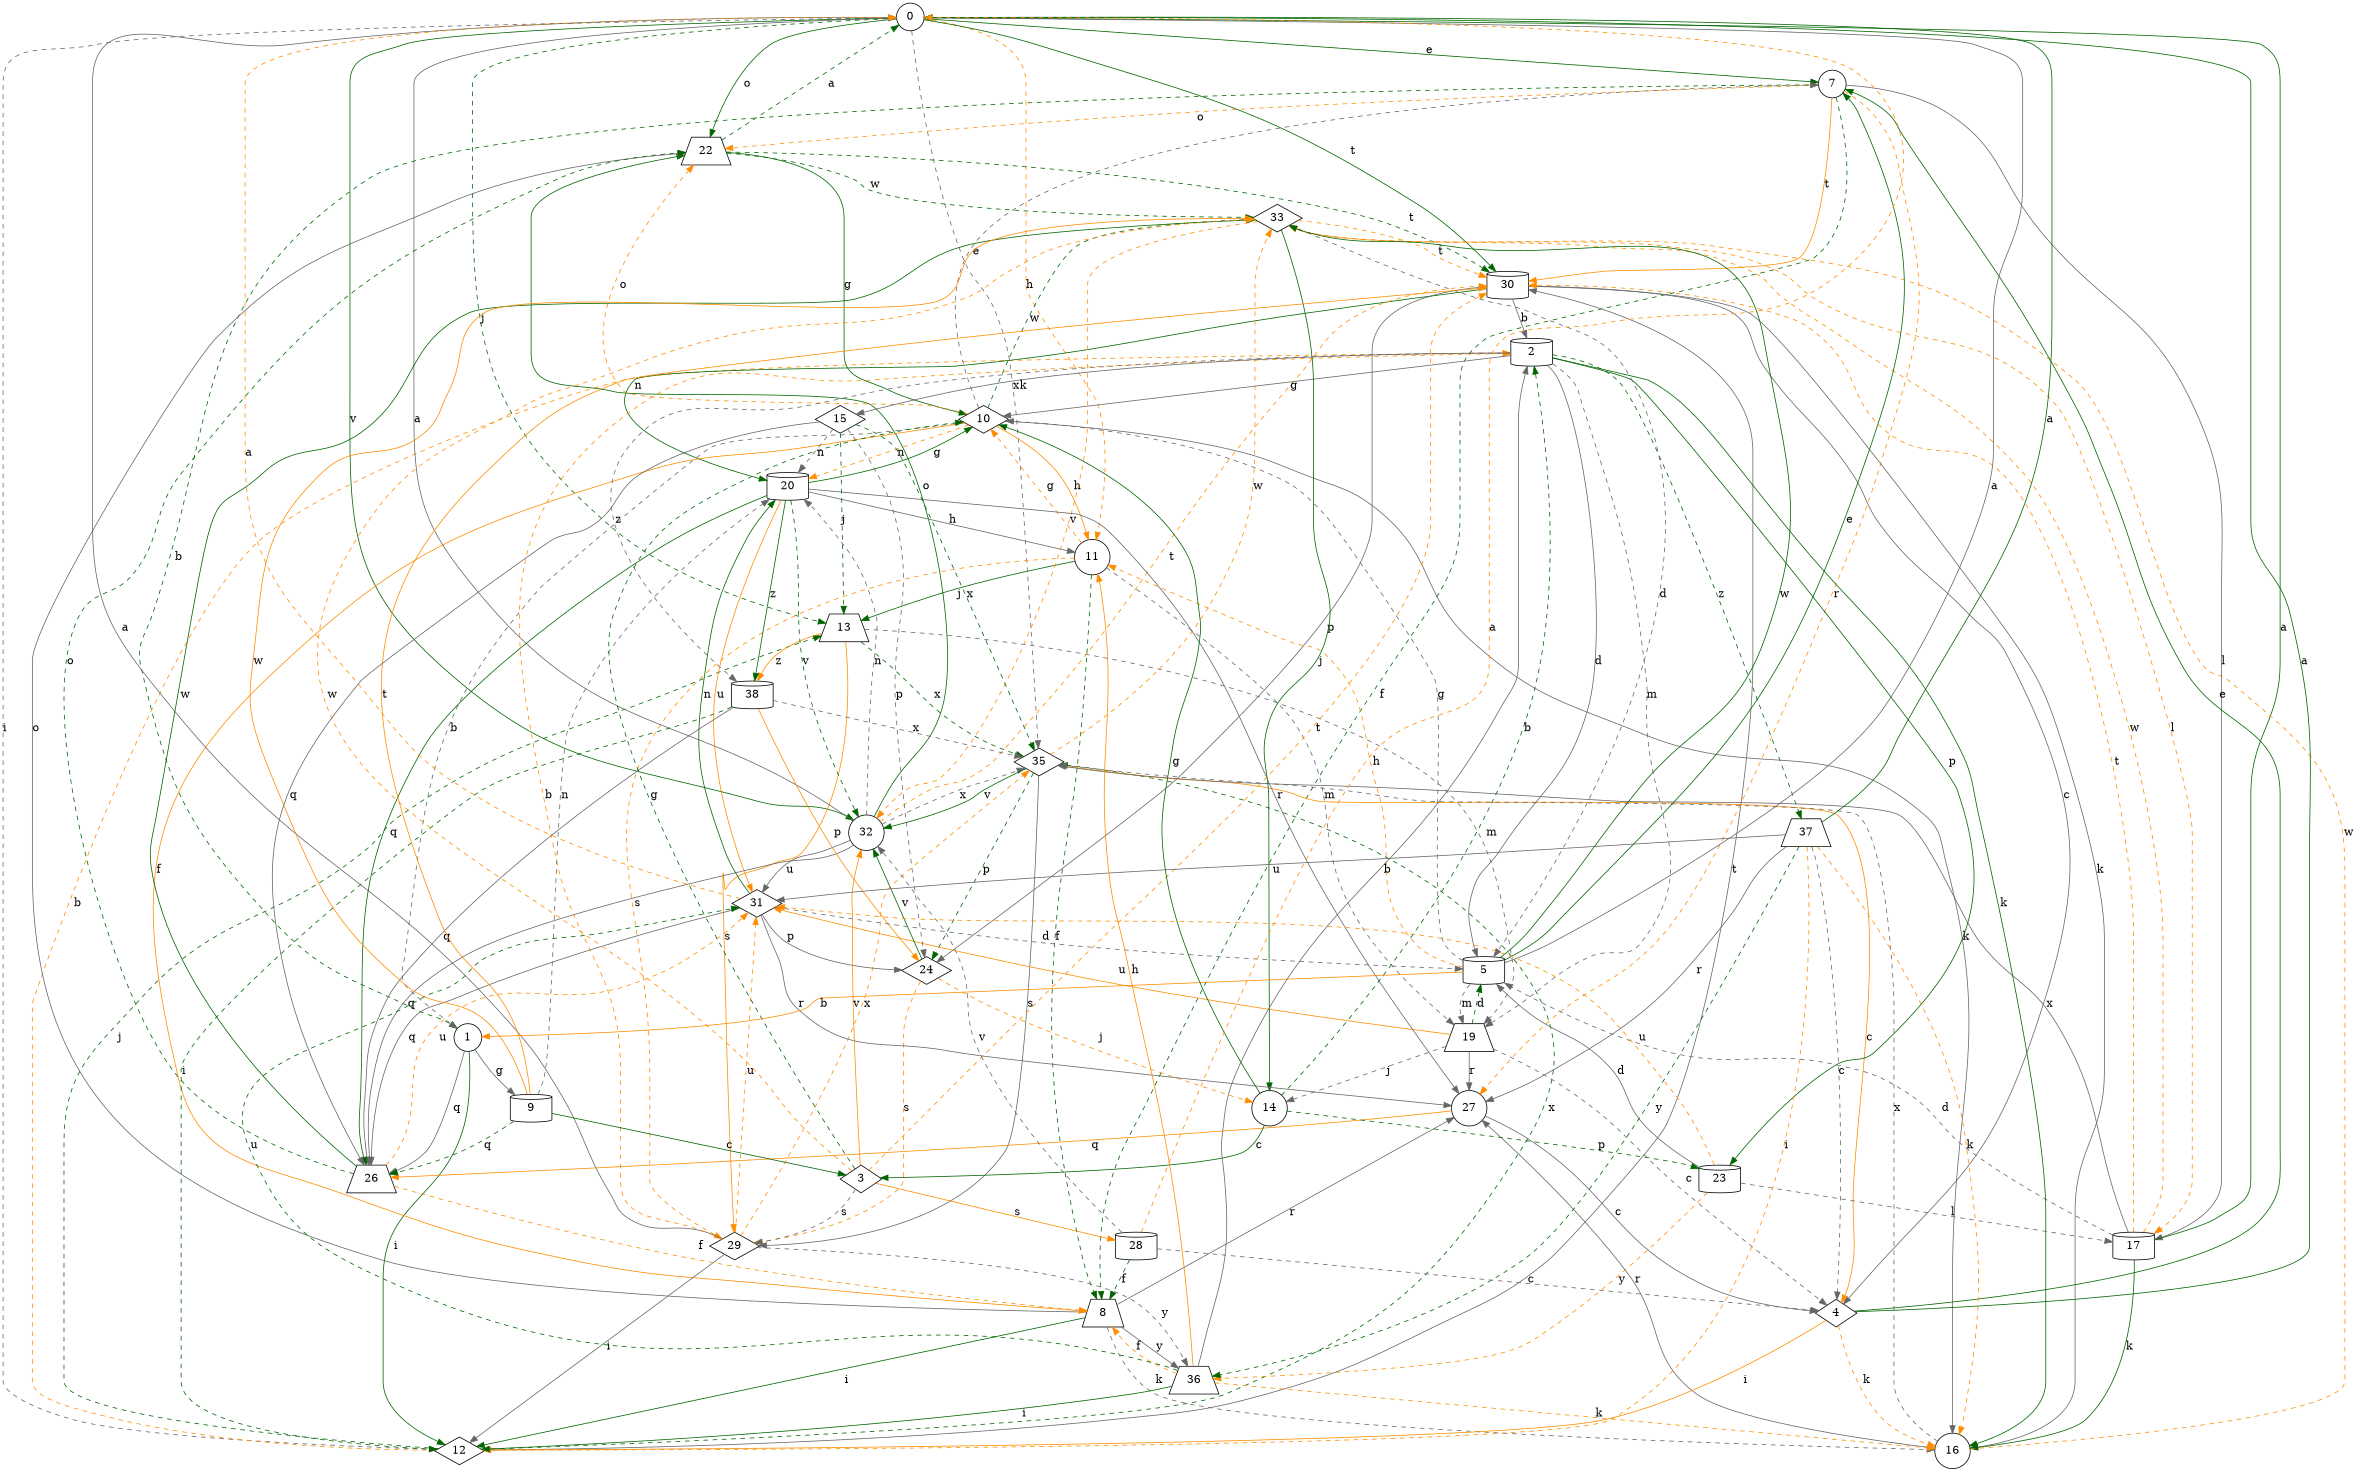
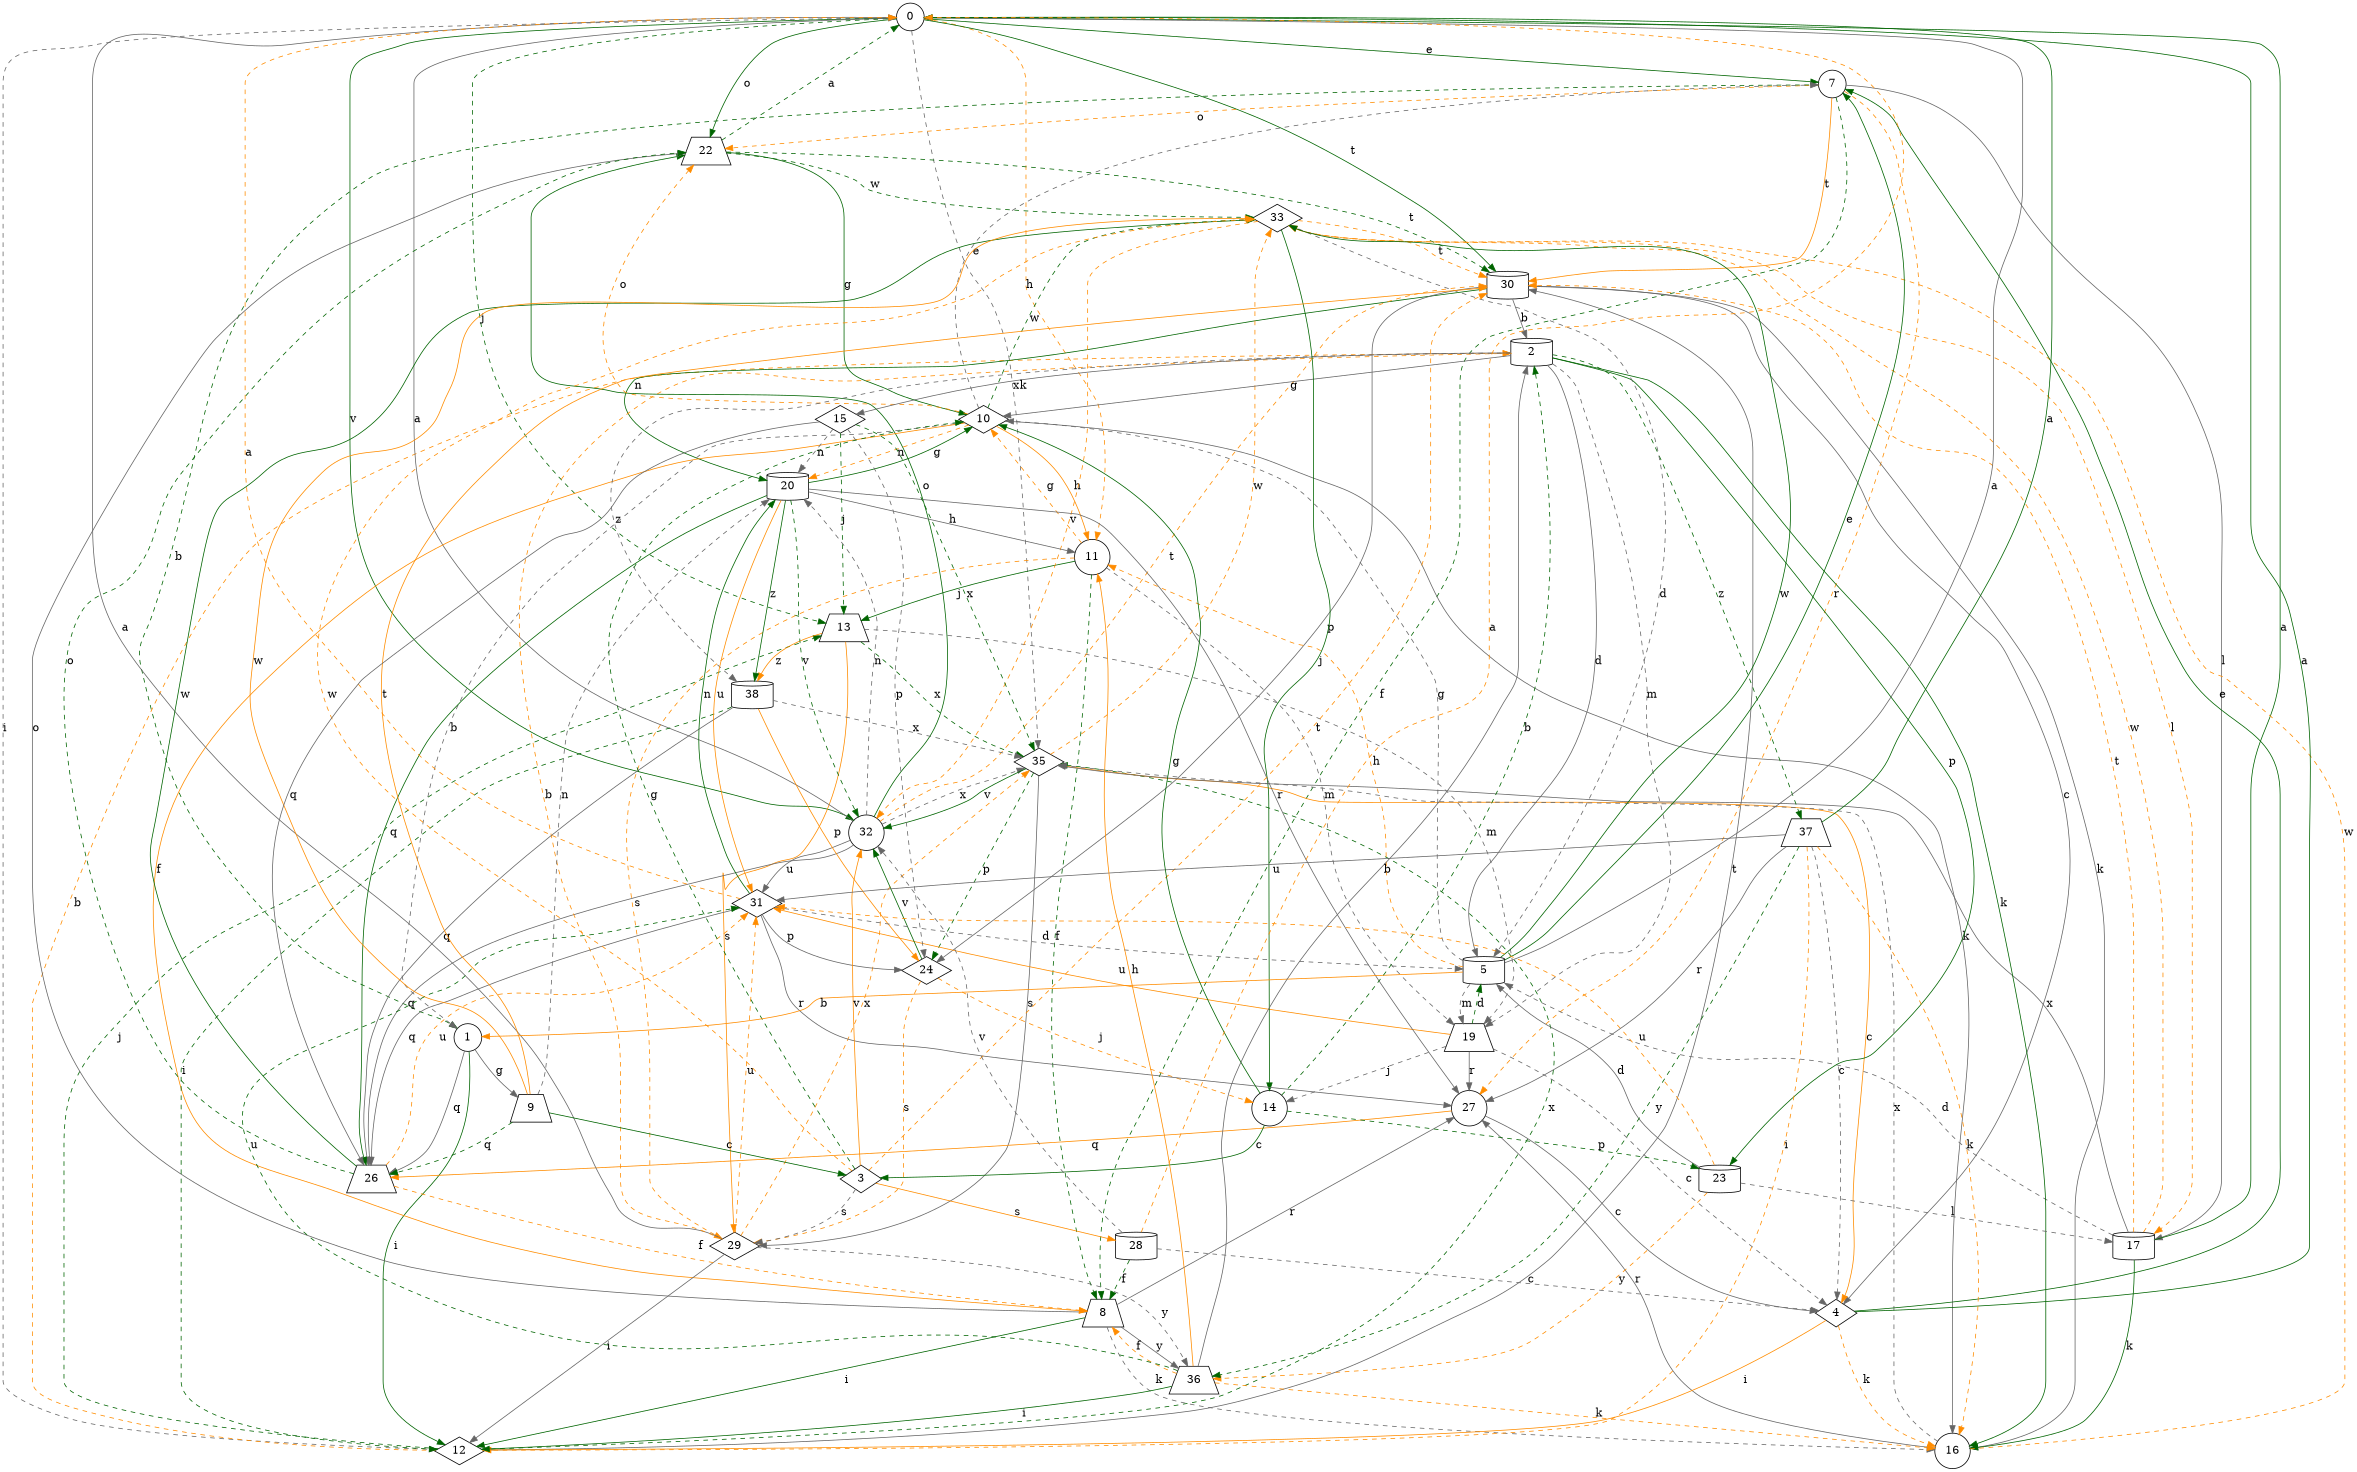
node "9": shape cylinder -> trapezium
